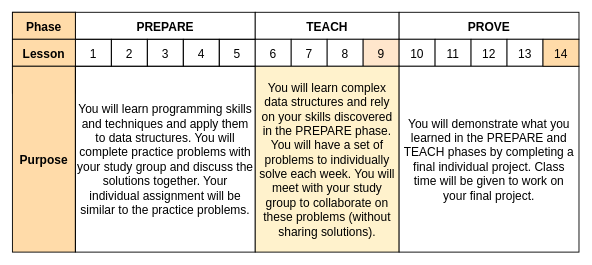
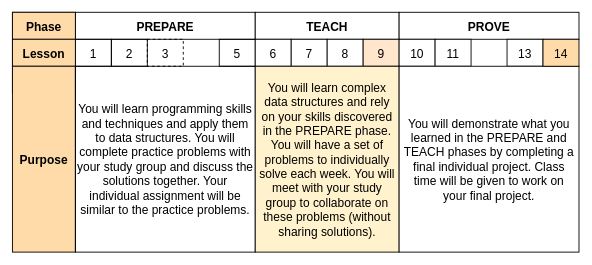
node "3": style solid -> dashed
node "4": removed
node "12": removed
